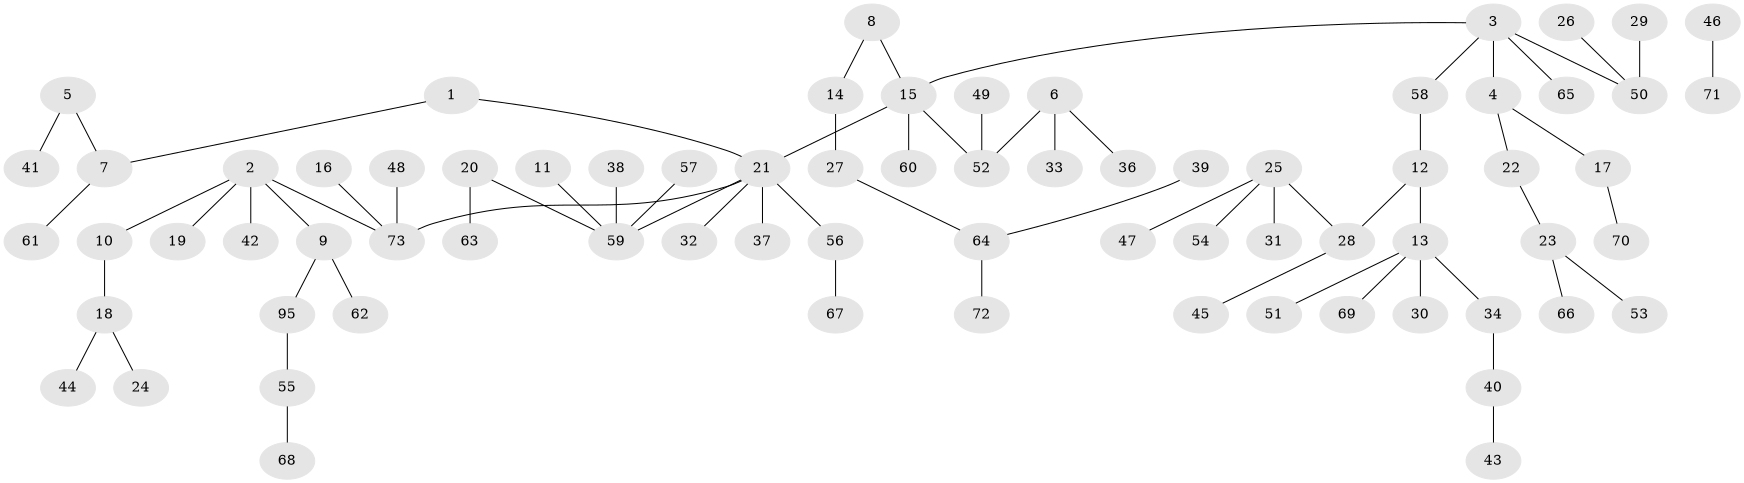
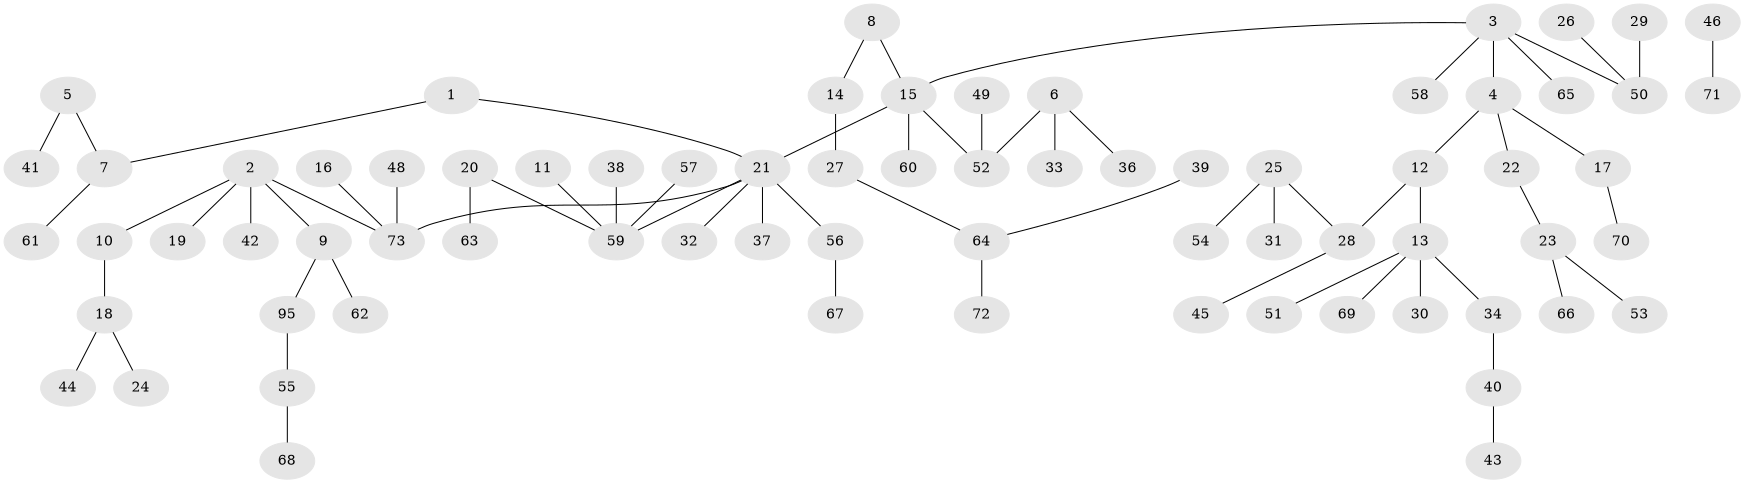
edge "58" -- "12": now "4" -- "12"
node "47": removed
